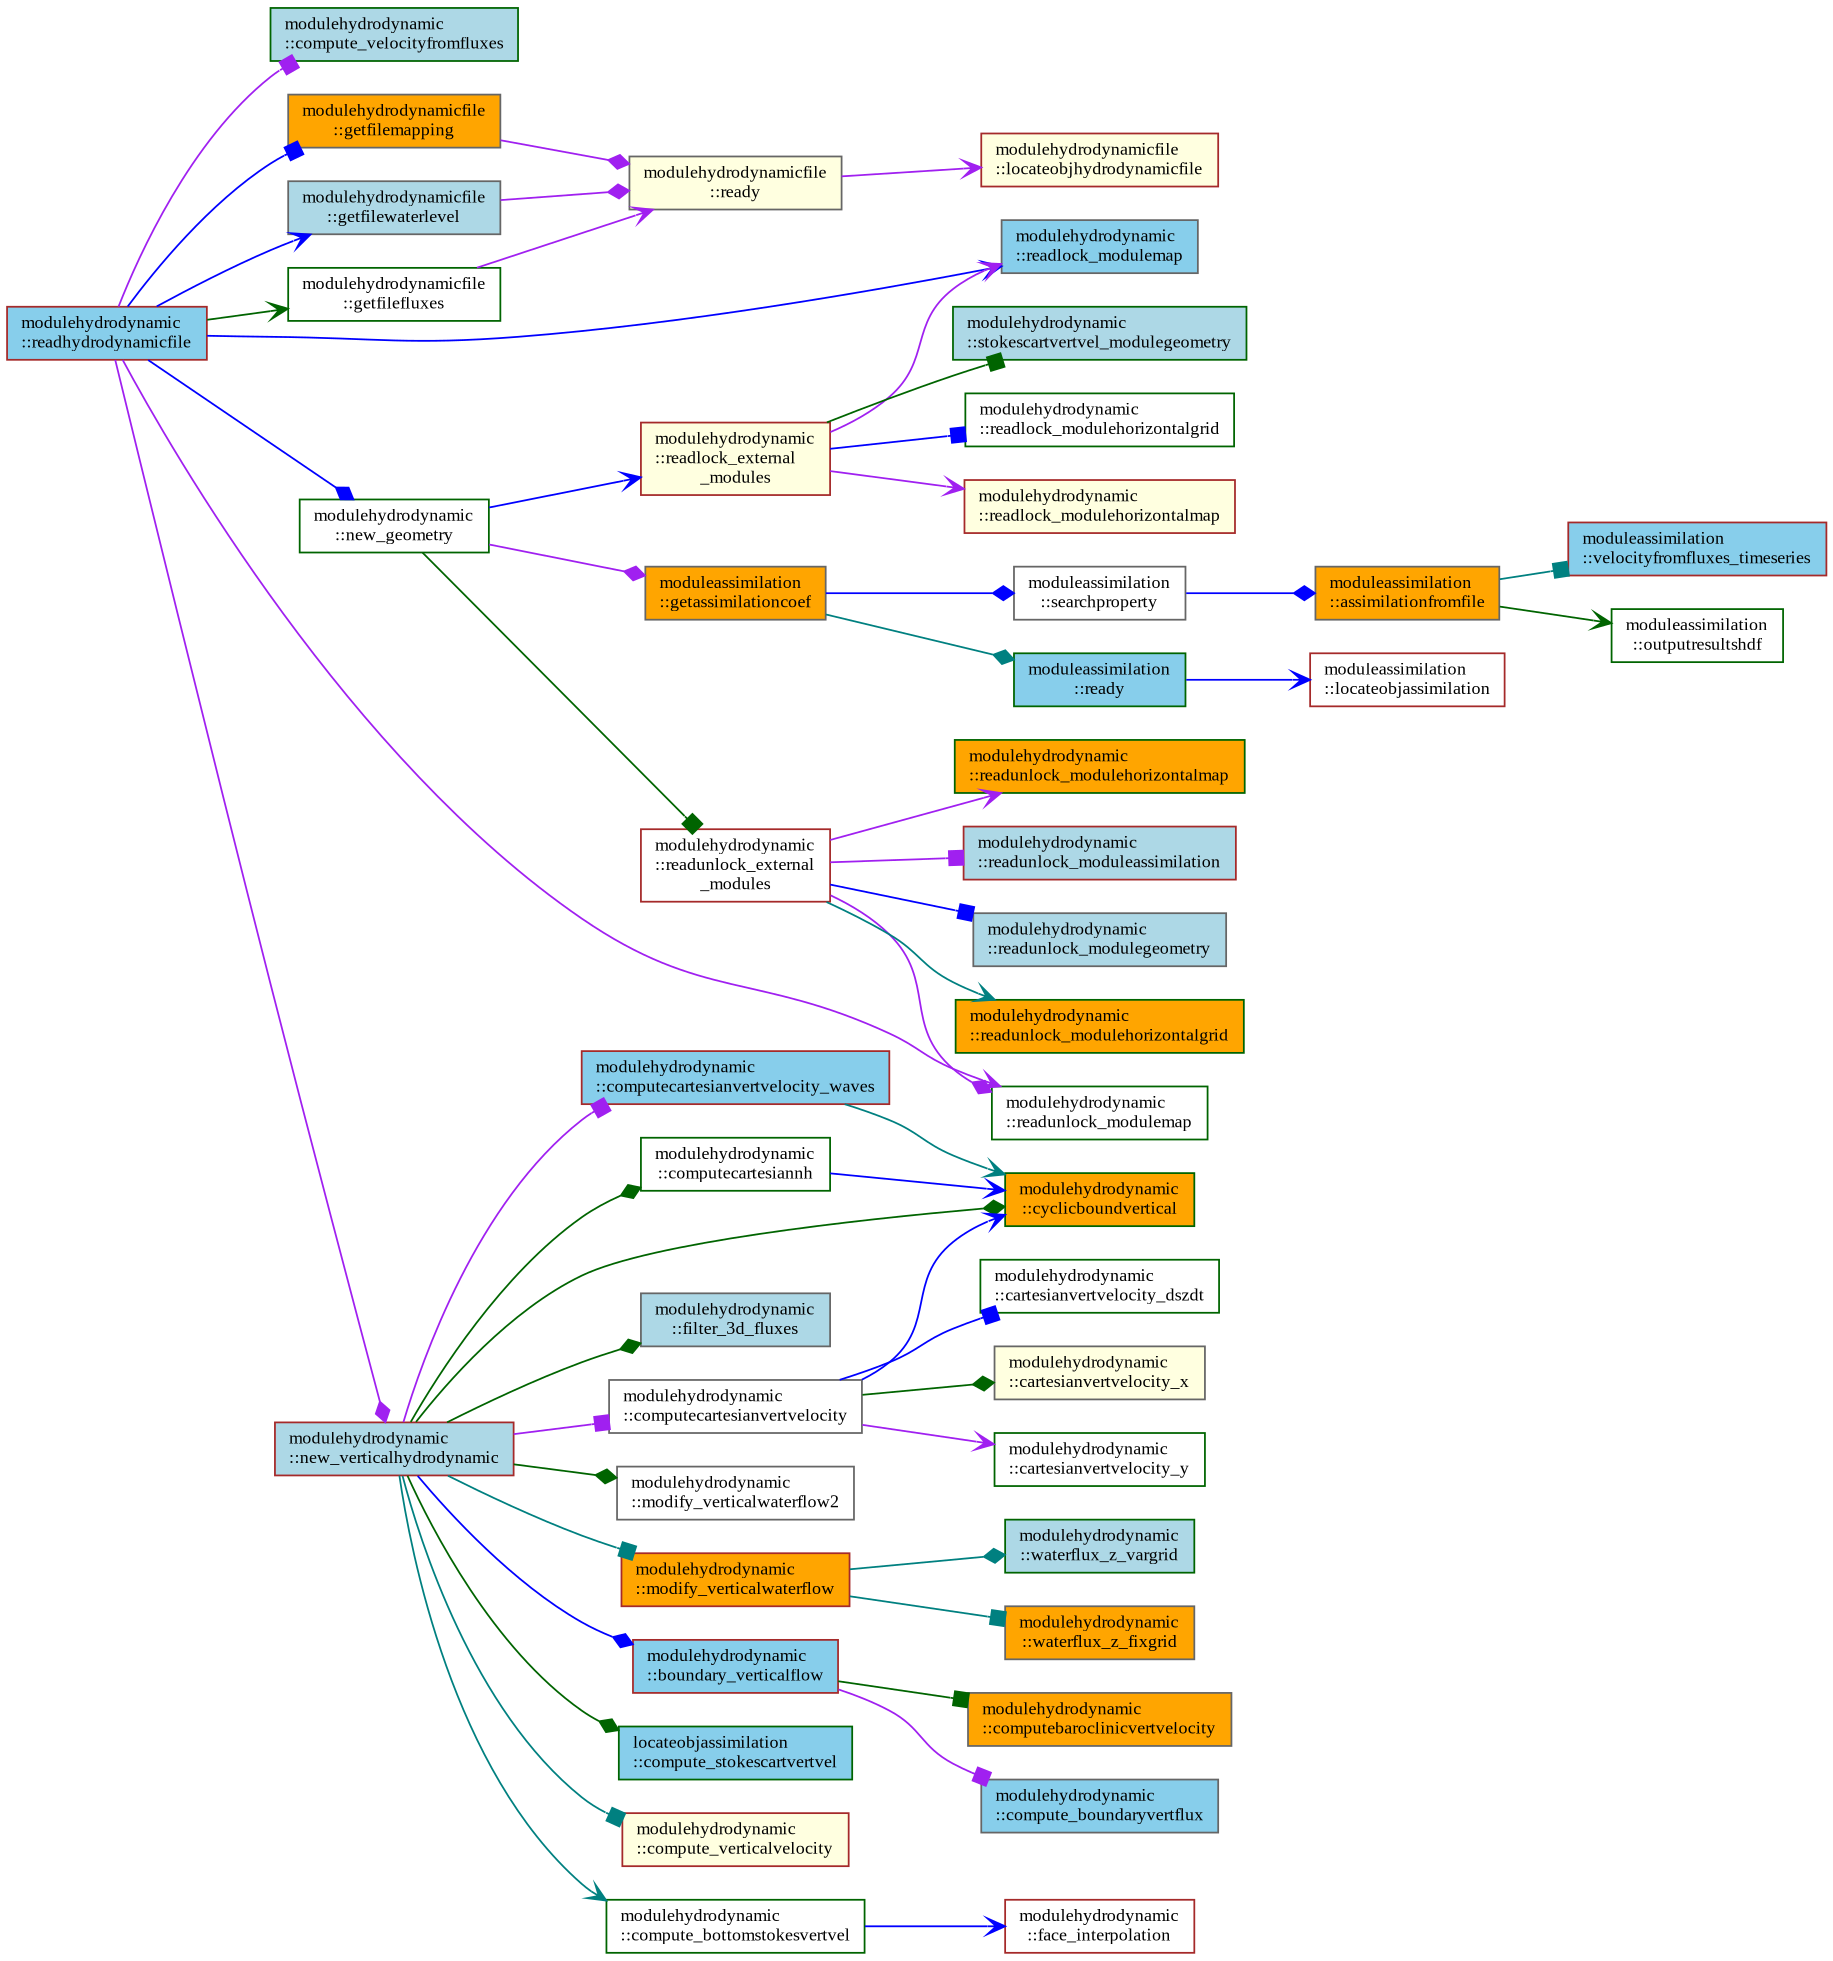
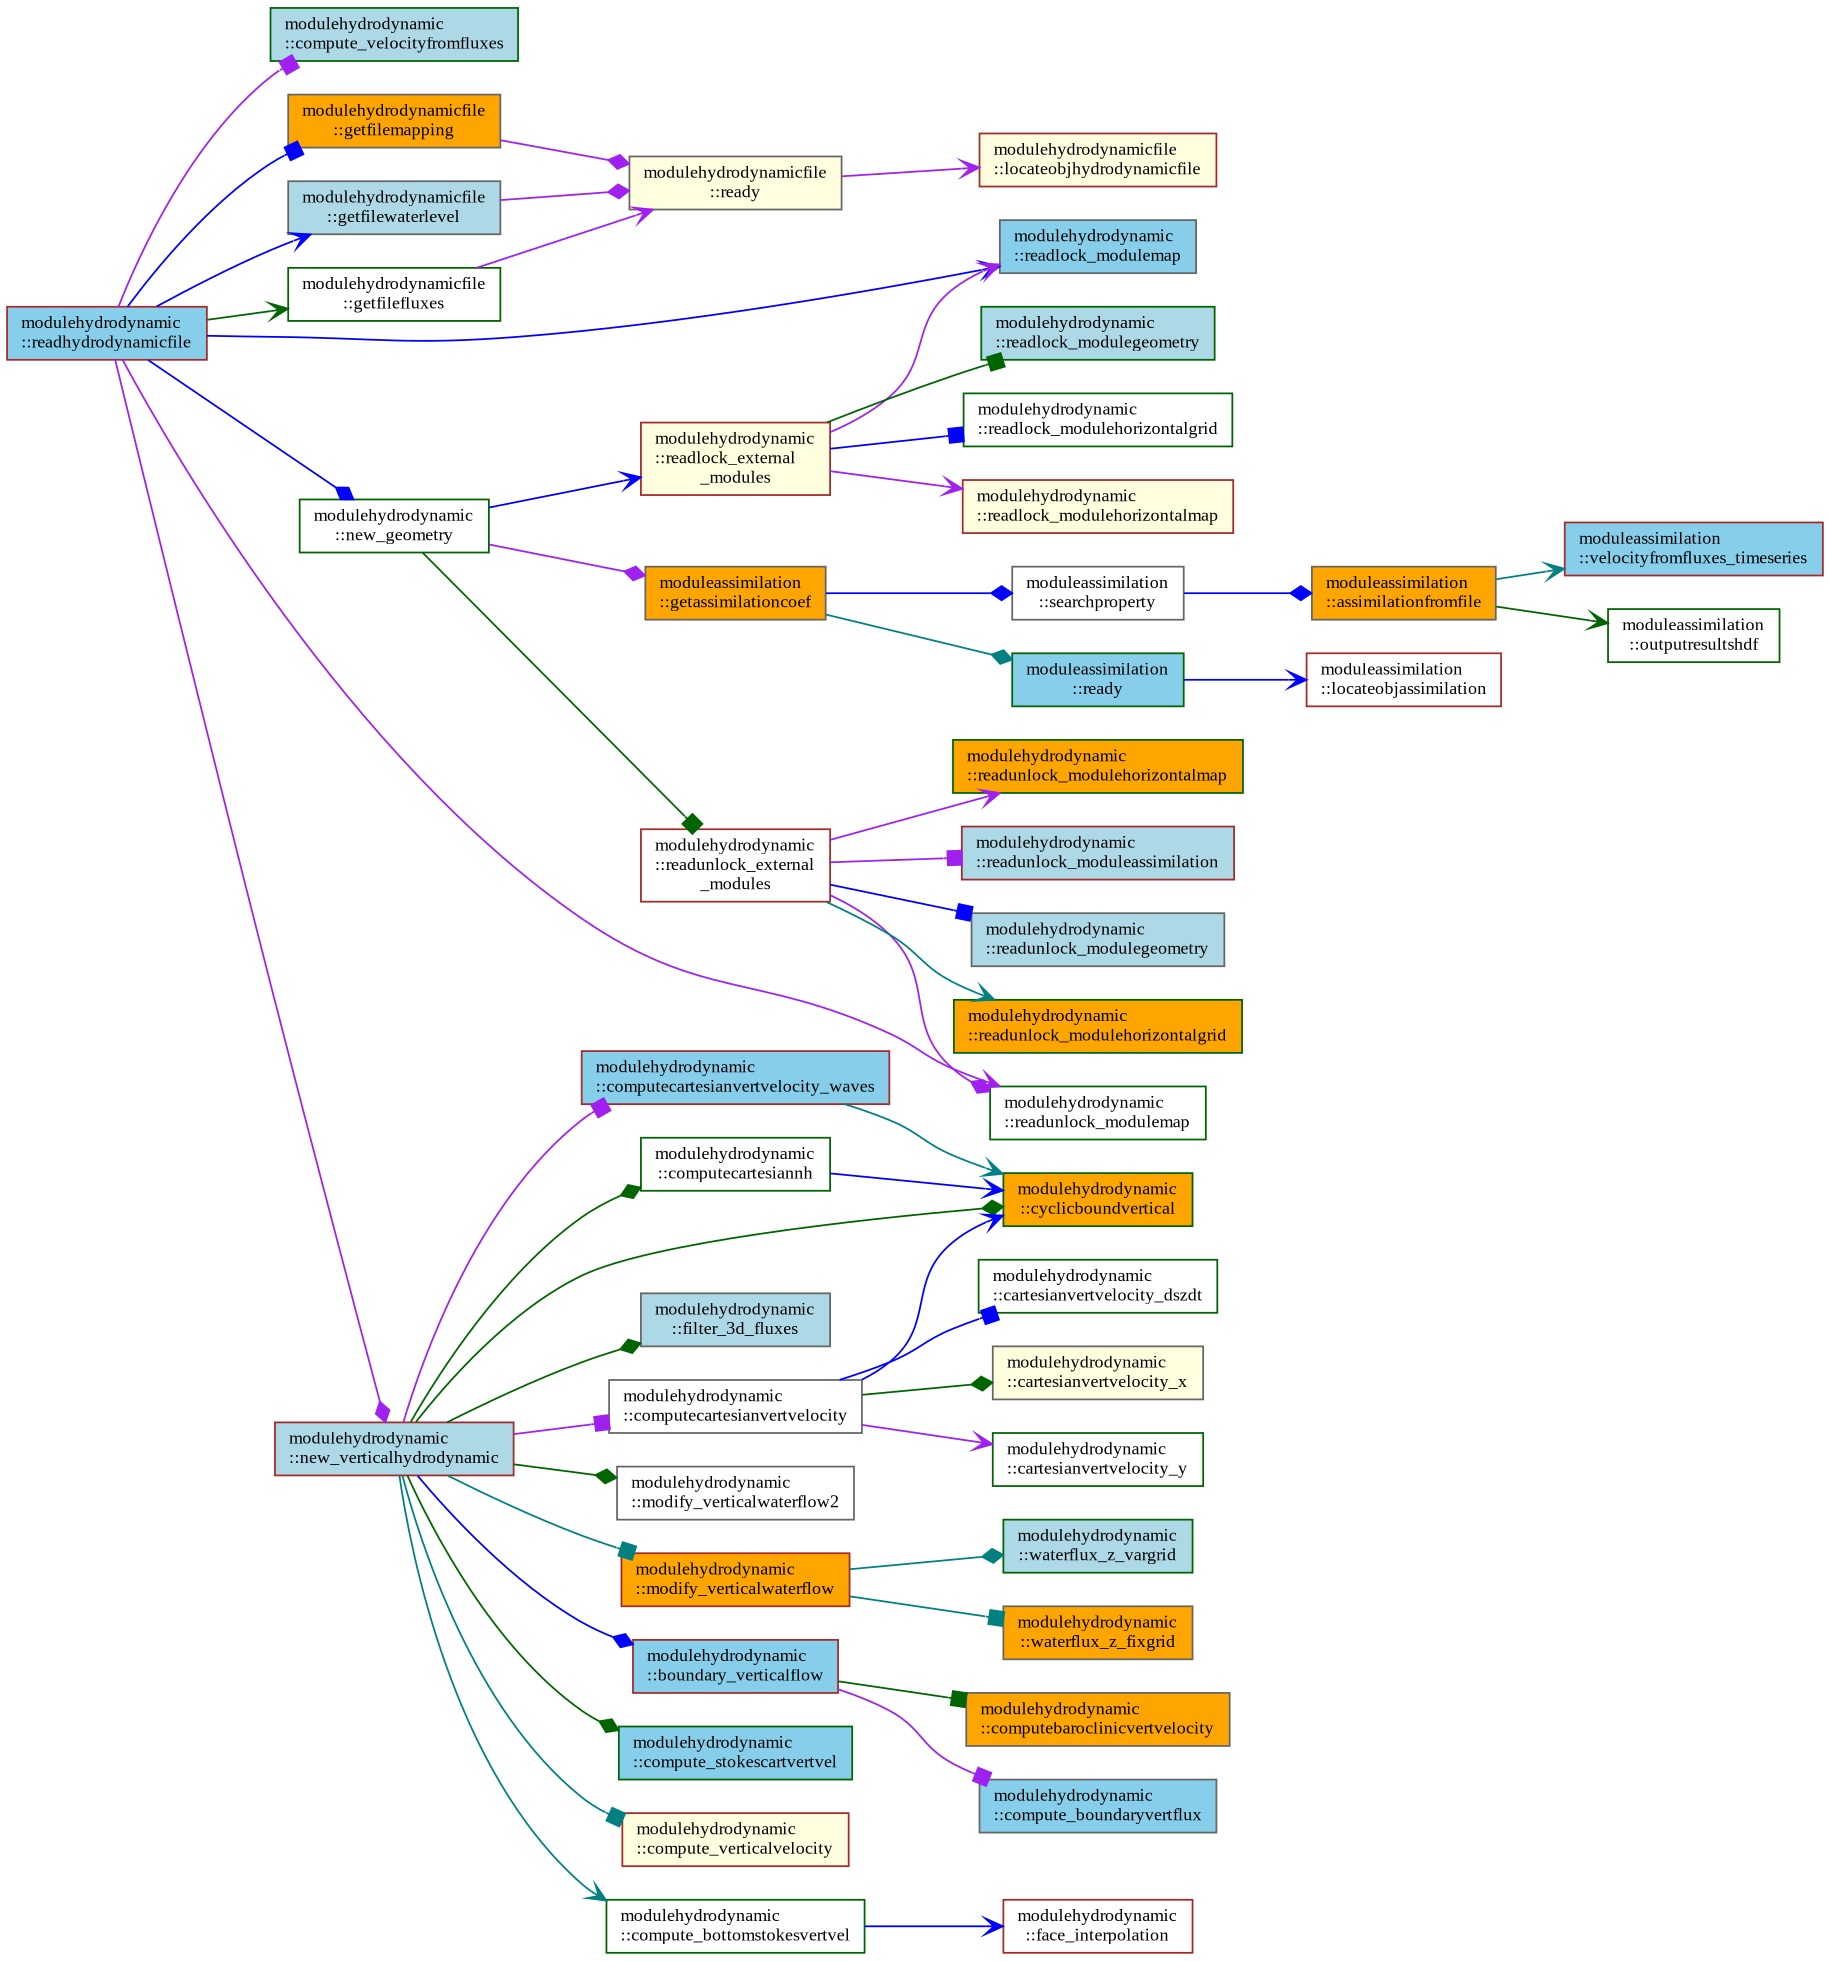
node "modulehydrodynamic ::stokescartvertvel_modulegeometry": label "modulehydrodynamic ::stokescartvertvel_modulegeometry" -> "modulehydrodynamic ::readlock_modulegeometry"
edge "moduleassimilation ::assimilationfromfile" -> "moduleassimilation ::velocityfromfluxes_timeseries": arrowhead box -> vee
node "locateobjassimilation ::compute_stokescartvertvel": label "locateobjassimilation ::compute_stokescartvertvel" -> "modulehydrodynamic ::compute_stokescartvertvel"
